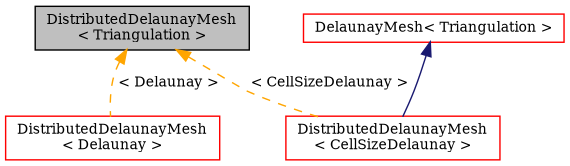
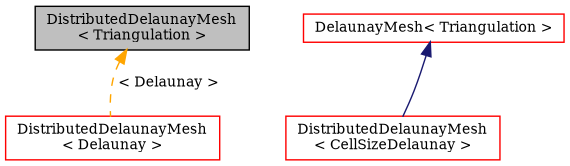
edge "DistributedDelaunayMesh < CellSizeDelaunay >" -> "DistributedDelaunayMesh < Triangulation >": removed, label "< CellSizeDelaunay >"
